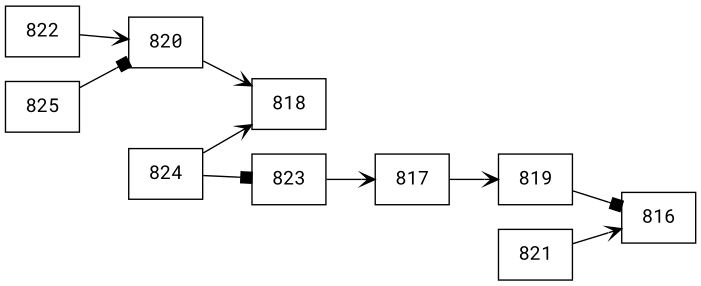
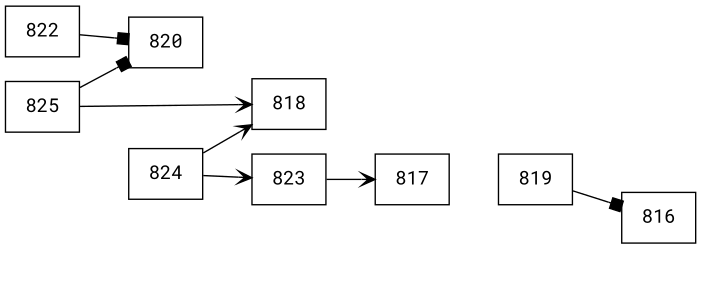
edge "822" -> "820": arrowhead vee -> box
edge "820" -> "818": now "825" -> "818"
edge "824" -> "823": arrowhead box -> vee
edge "817" -> "819": removed
node "821": removed
